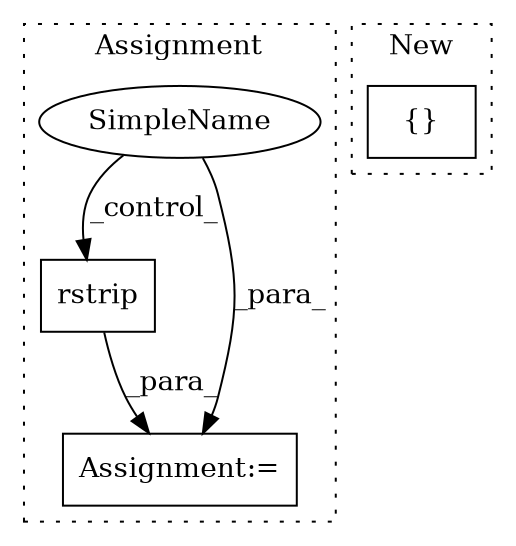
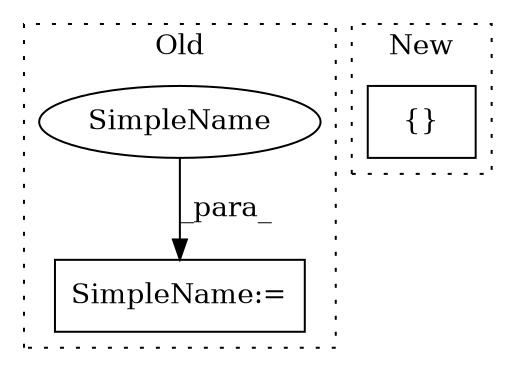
cluster "Assignment": label "Assignment" -> "Old"
node "rstrip": removed
node "Assignment:=": label "Assignment:=" -> "SimpleName:="
